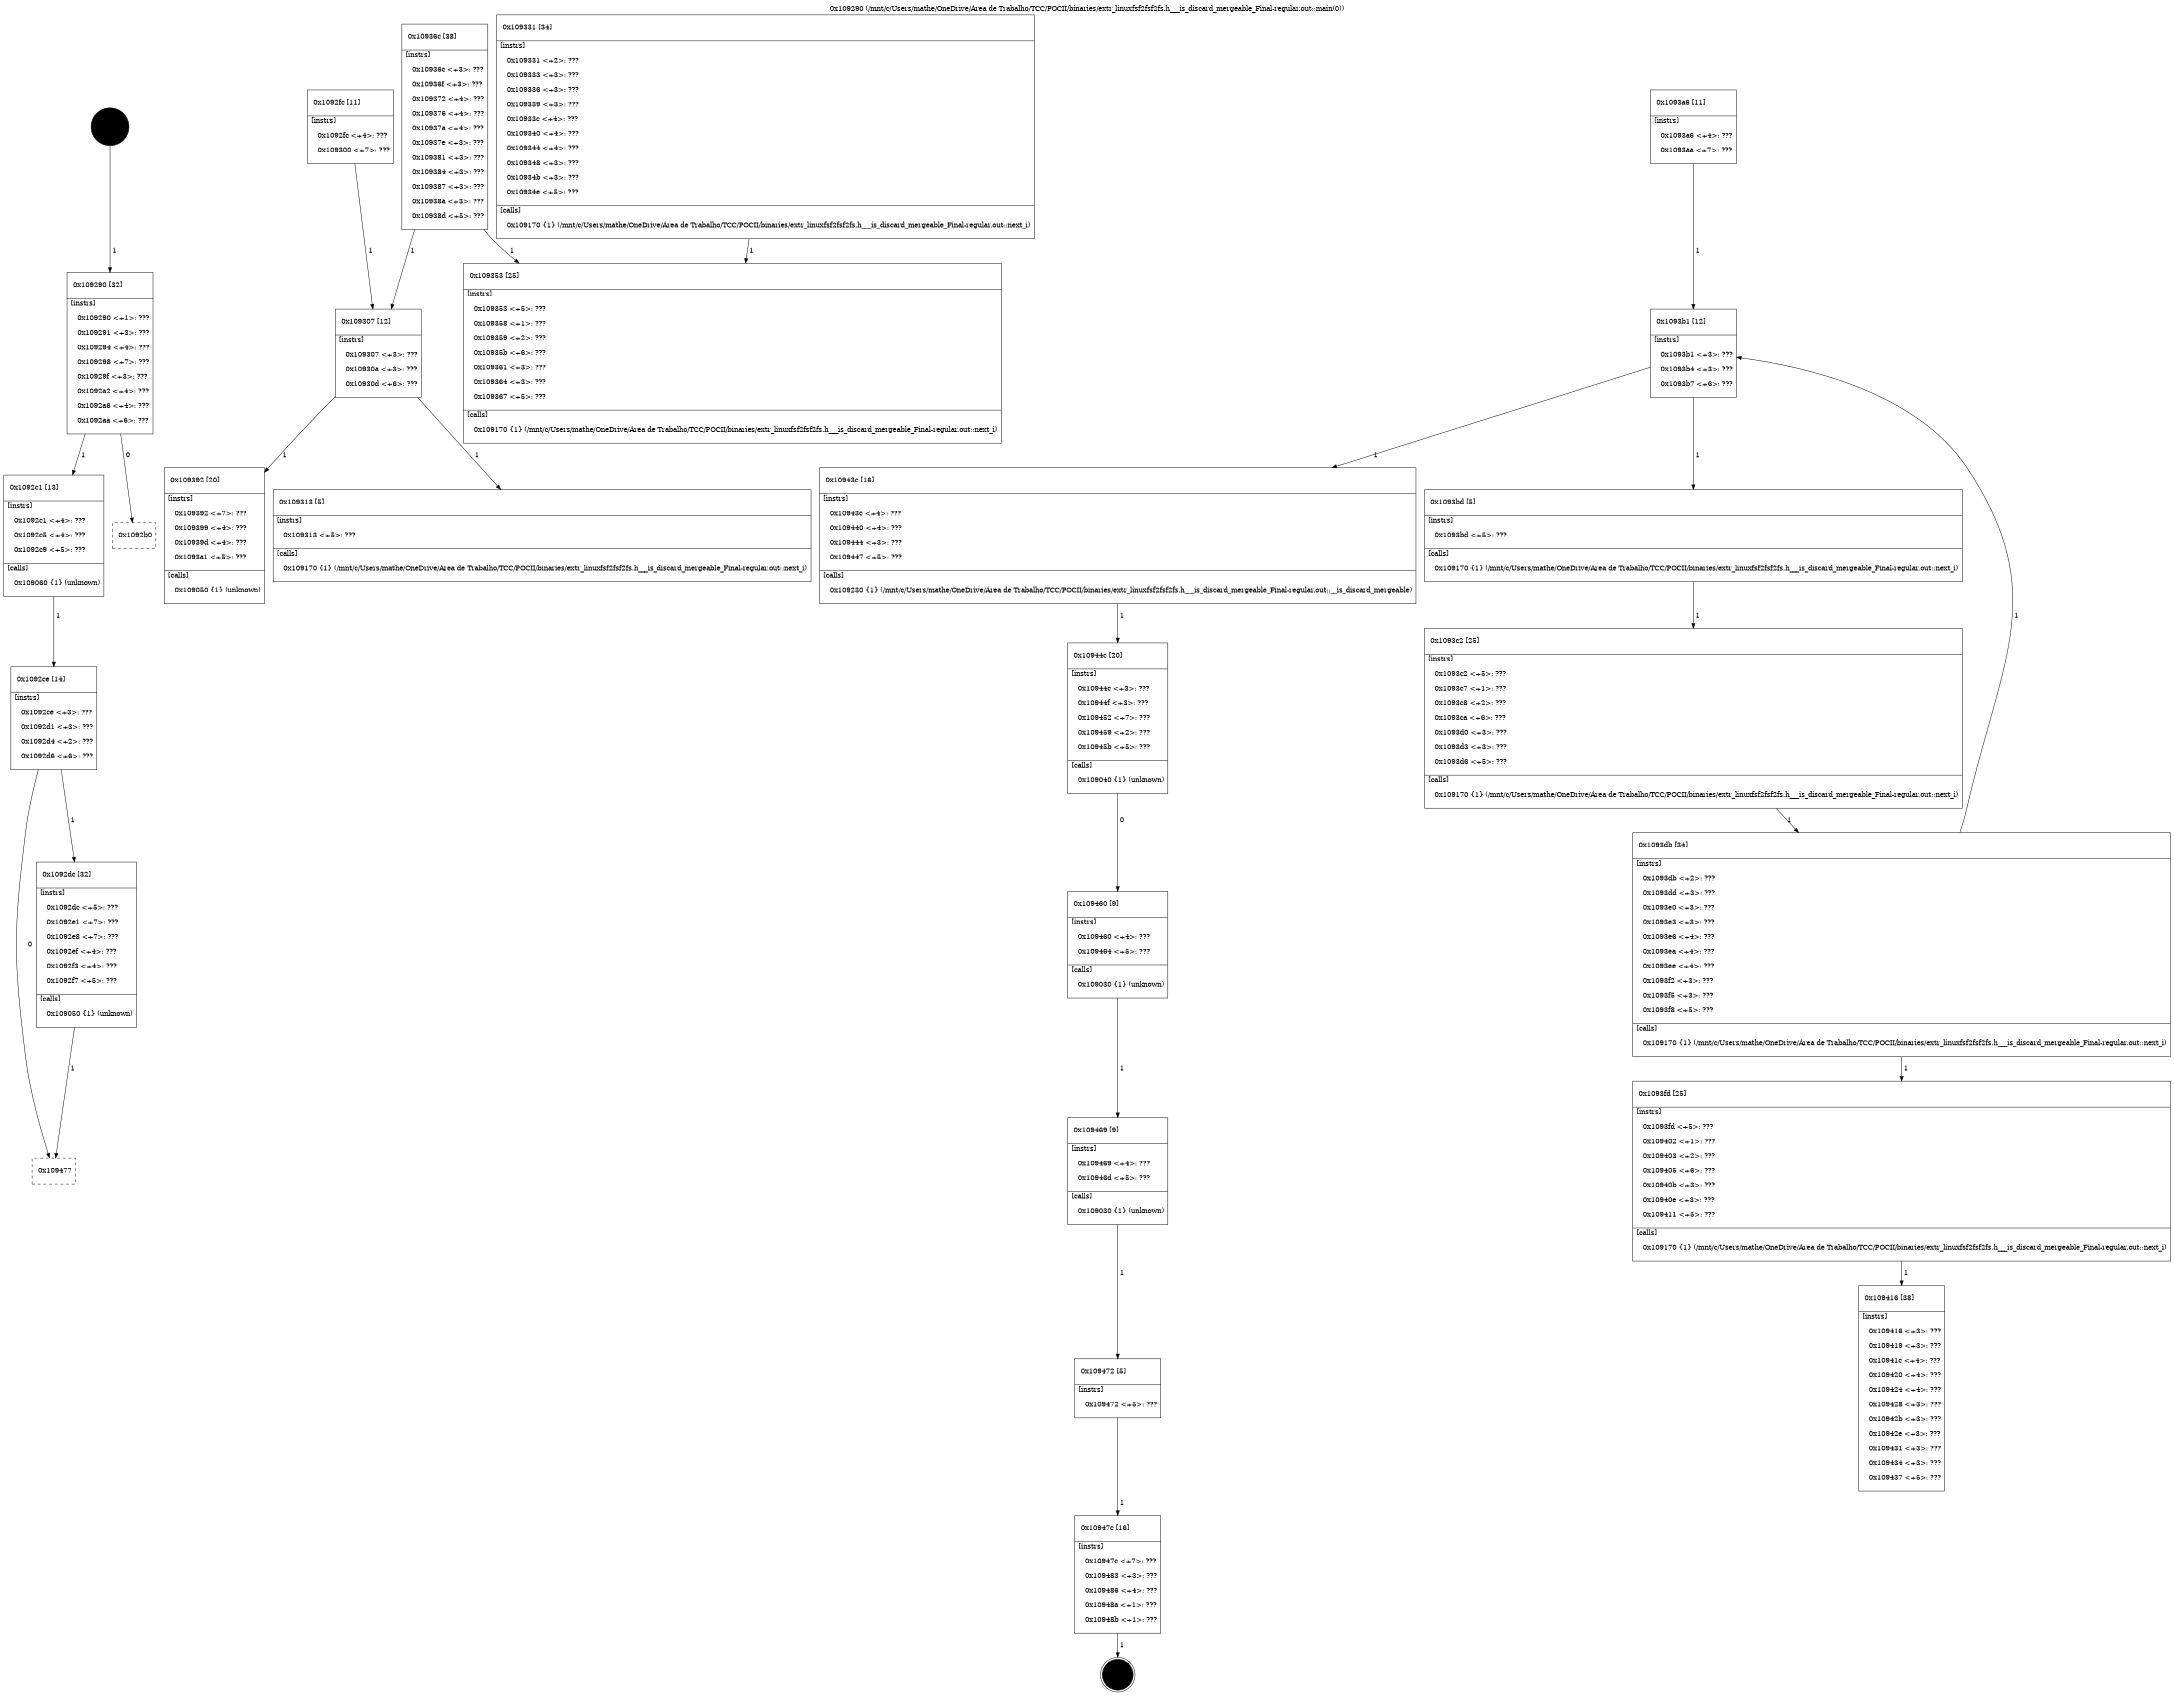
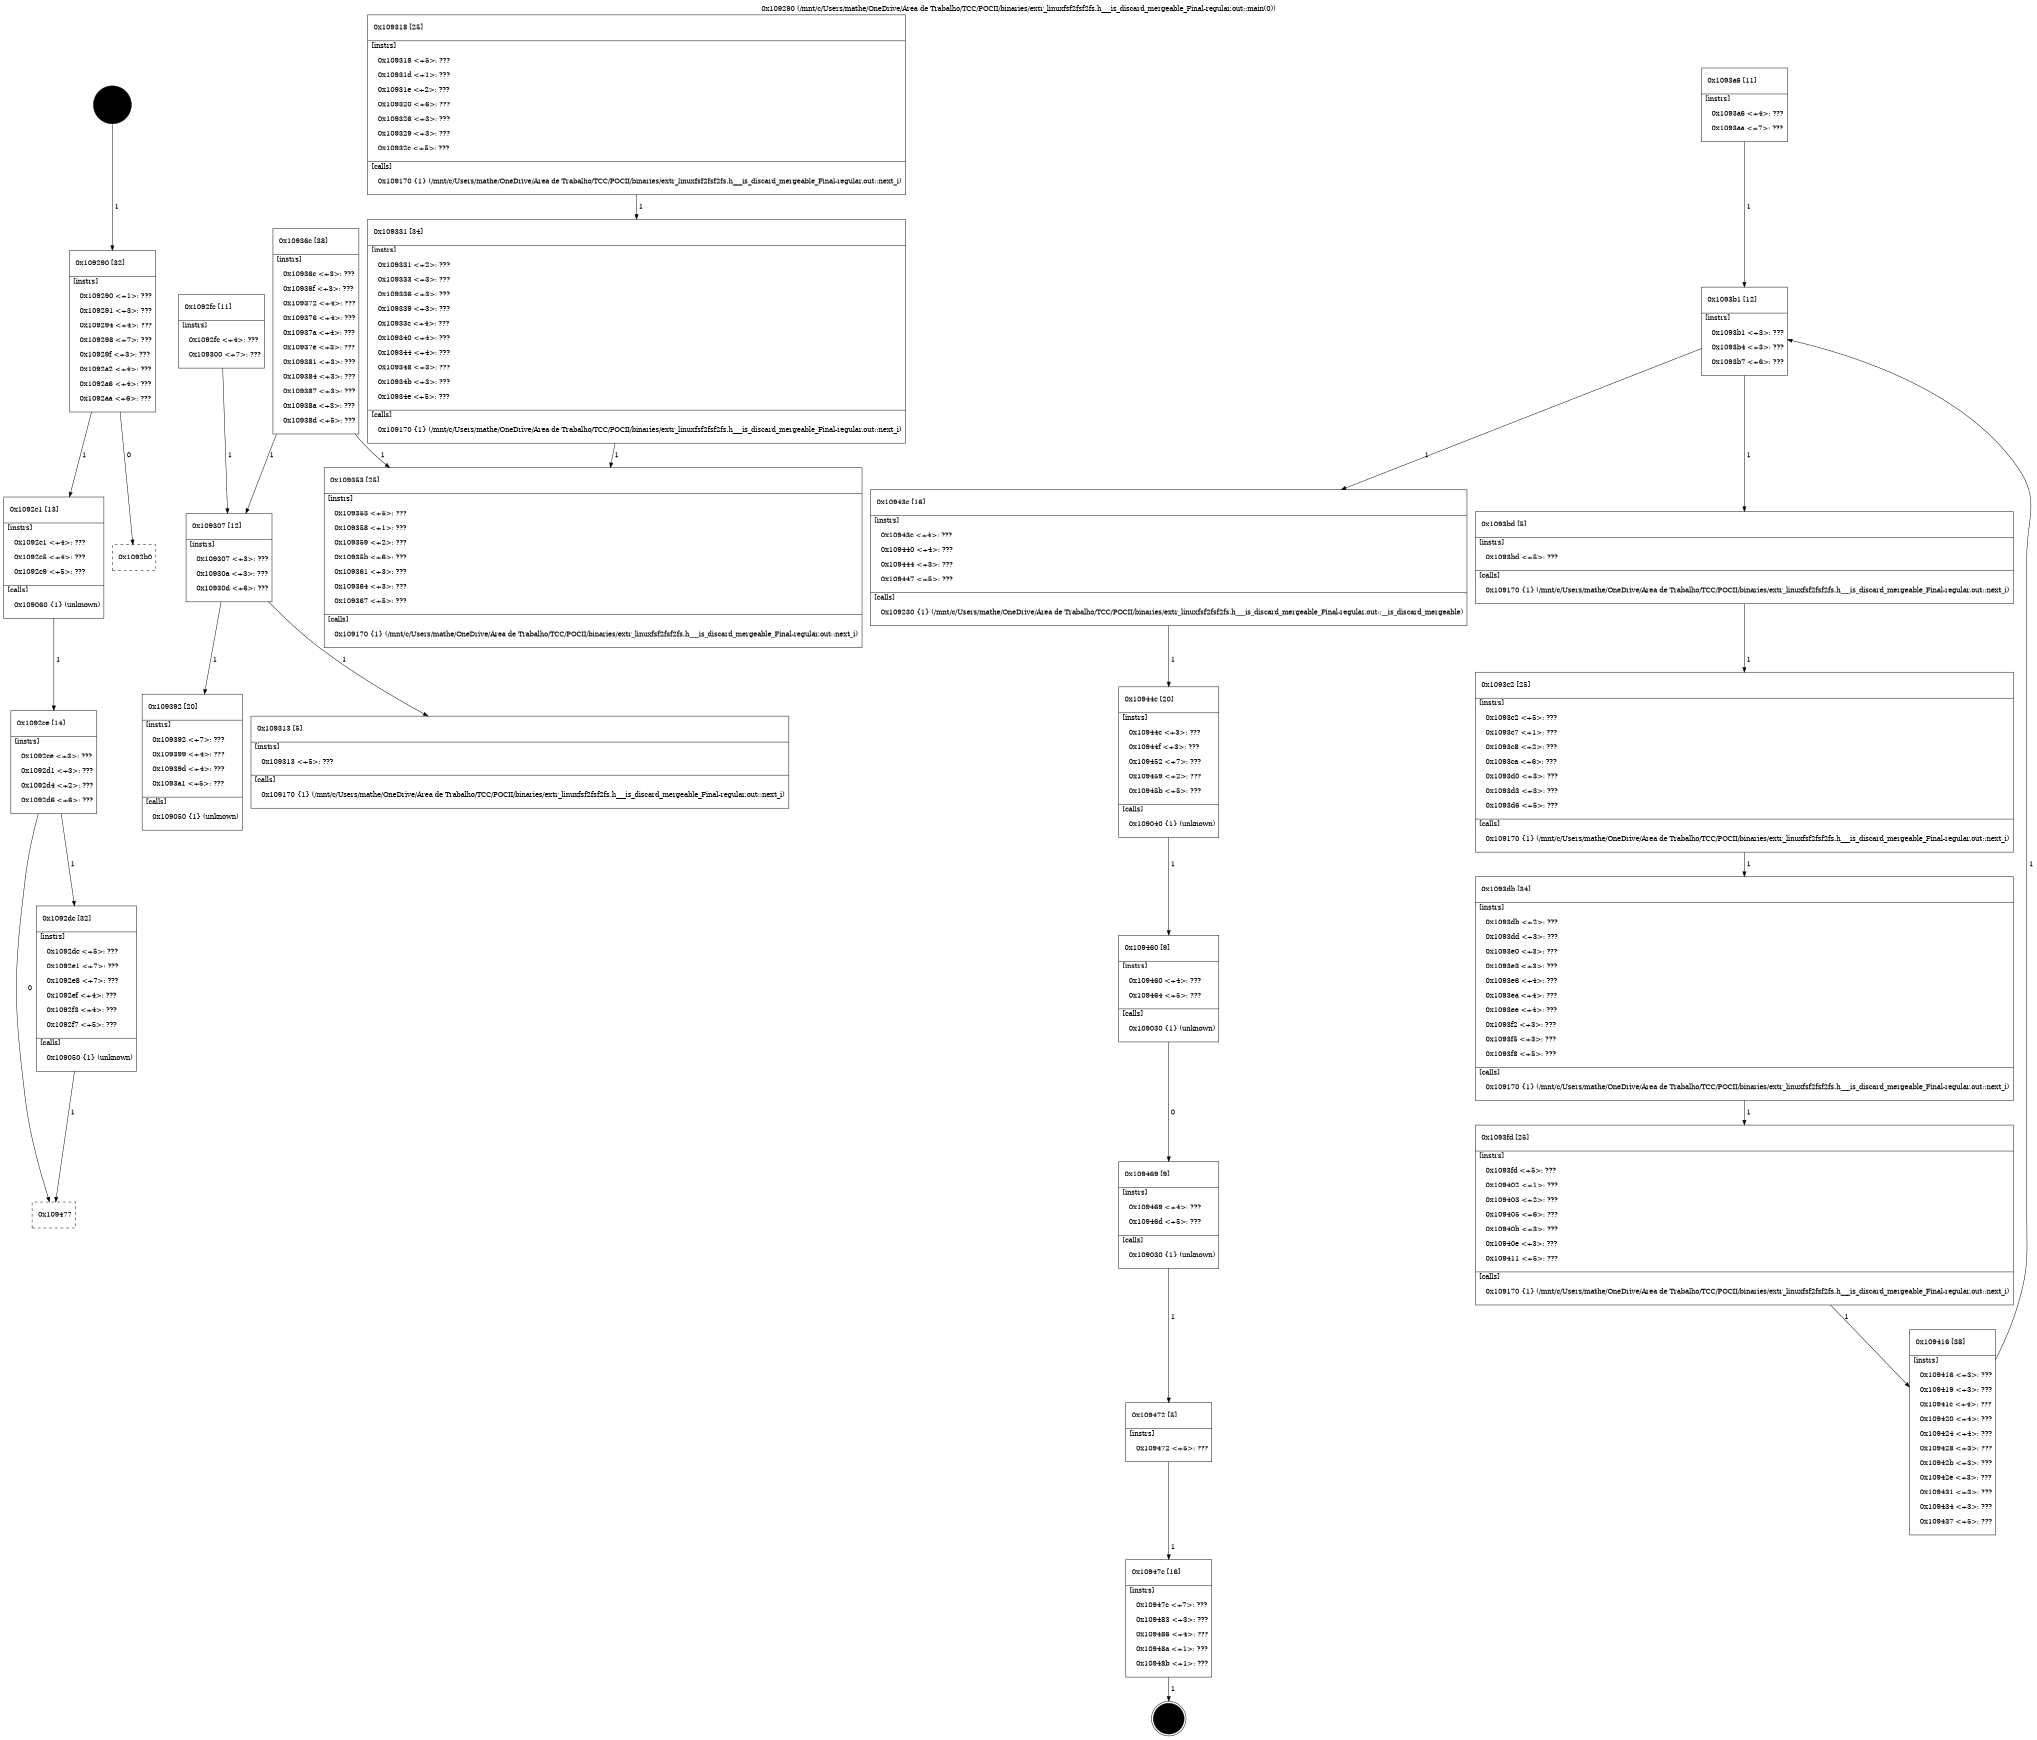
node "0x109318 [25]": added
edge "0x1093db [34]" -> "0x1093b1 [12]": now "0x109416 [38]" -> "0x1093b1 [12]"
edge "0x10944c [20]" -> "0x109460 [9]": label " 0" -> " 1"
edge "0x109460 [9]" -> "0x109469 [9]": label " 1" -> " 0"
